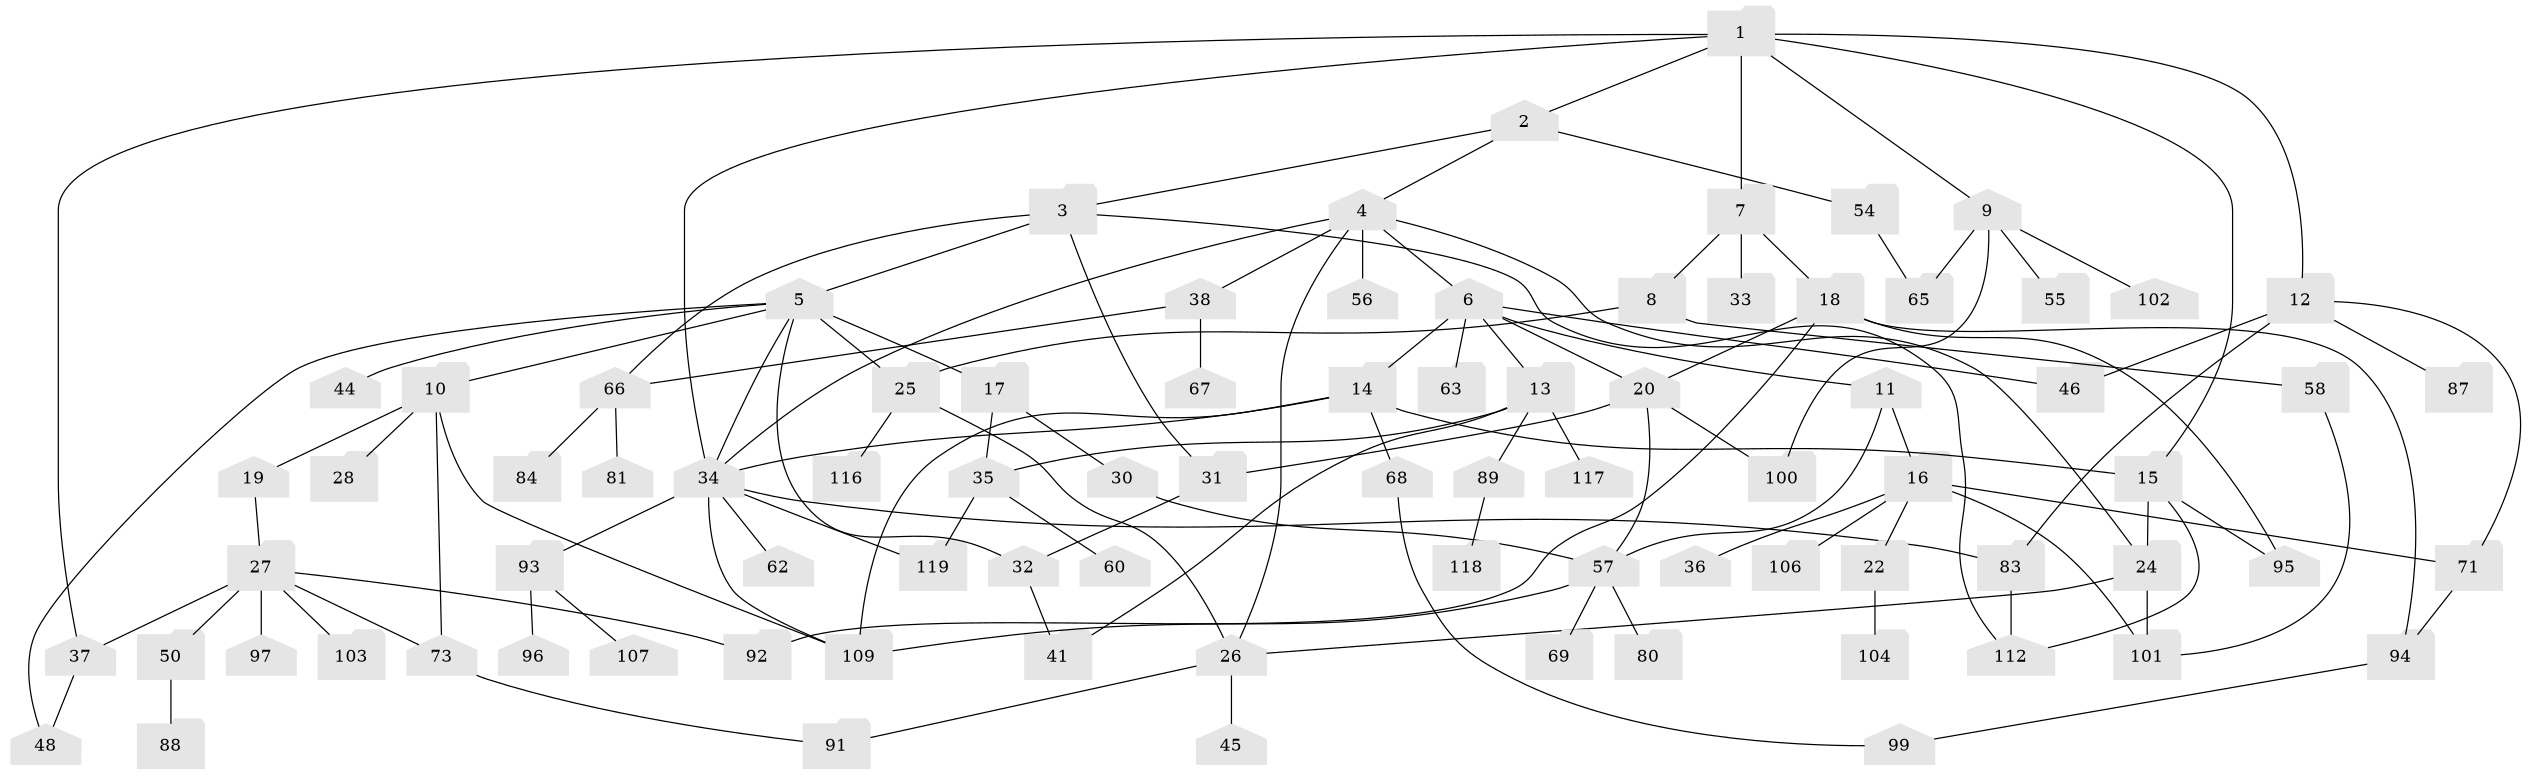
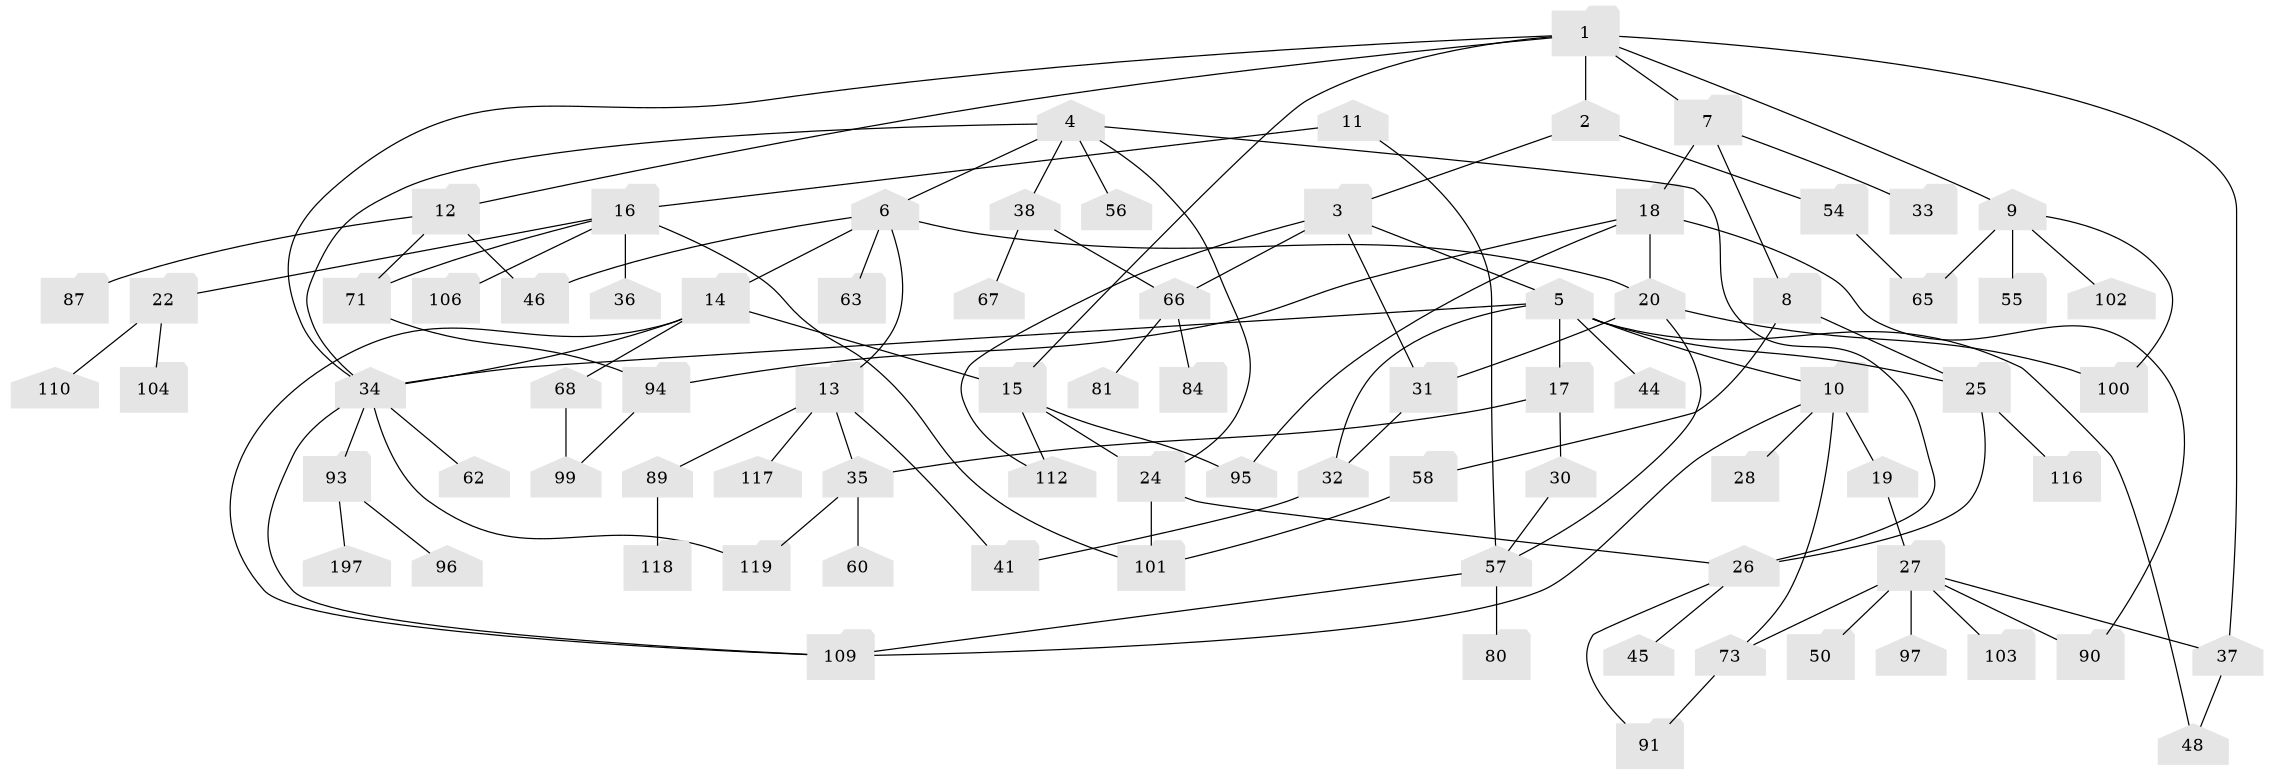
edge "2" -- "4": removed
edge "6" -- "11": removed
node "110": added
node "83": removed
node "107": label "107" -> "197"
node "92": label "92" -> "90"
node "69": removed
node "88": removed
